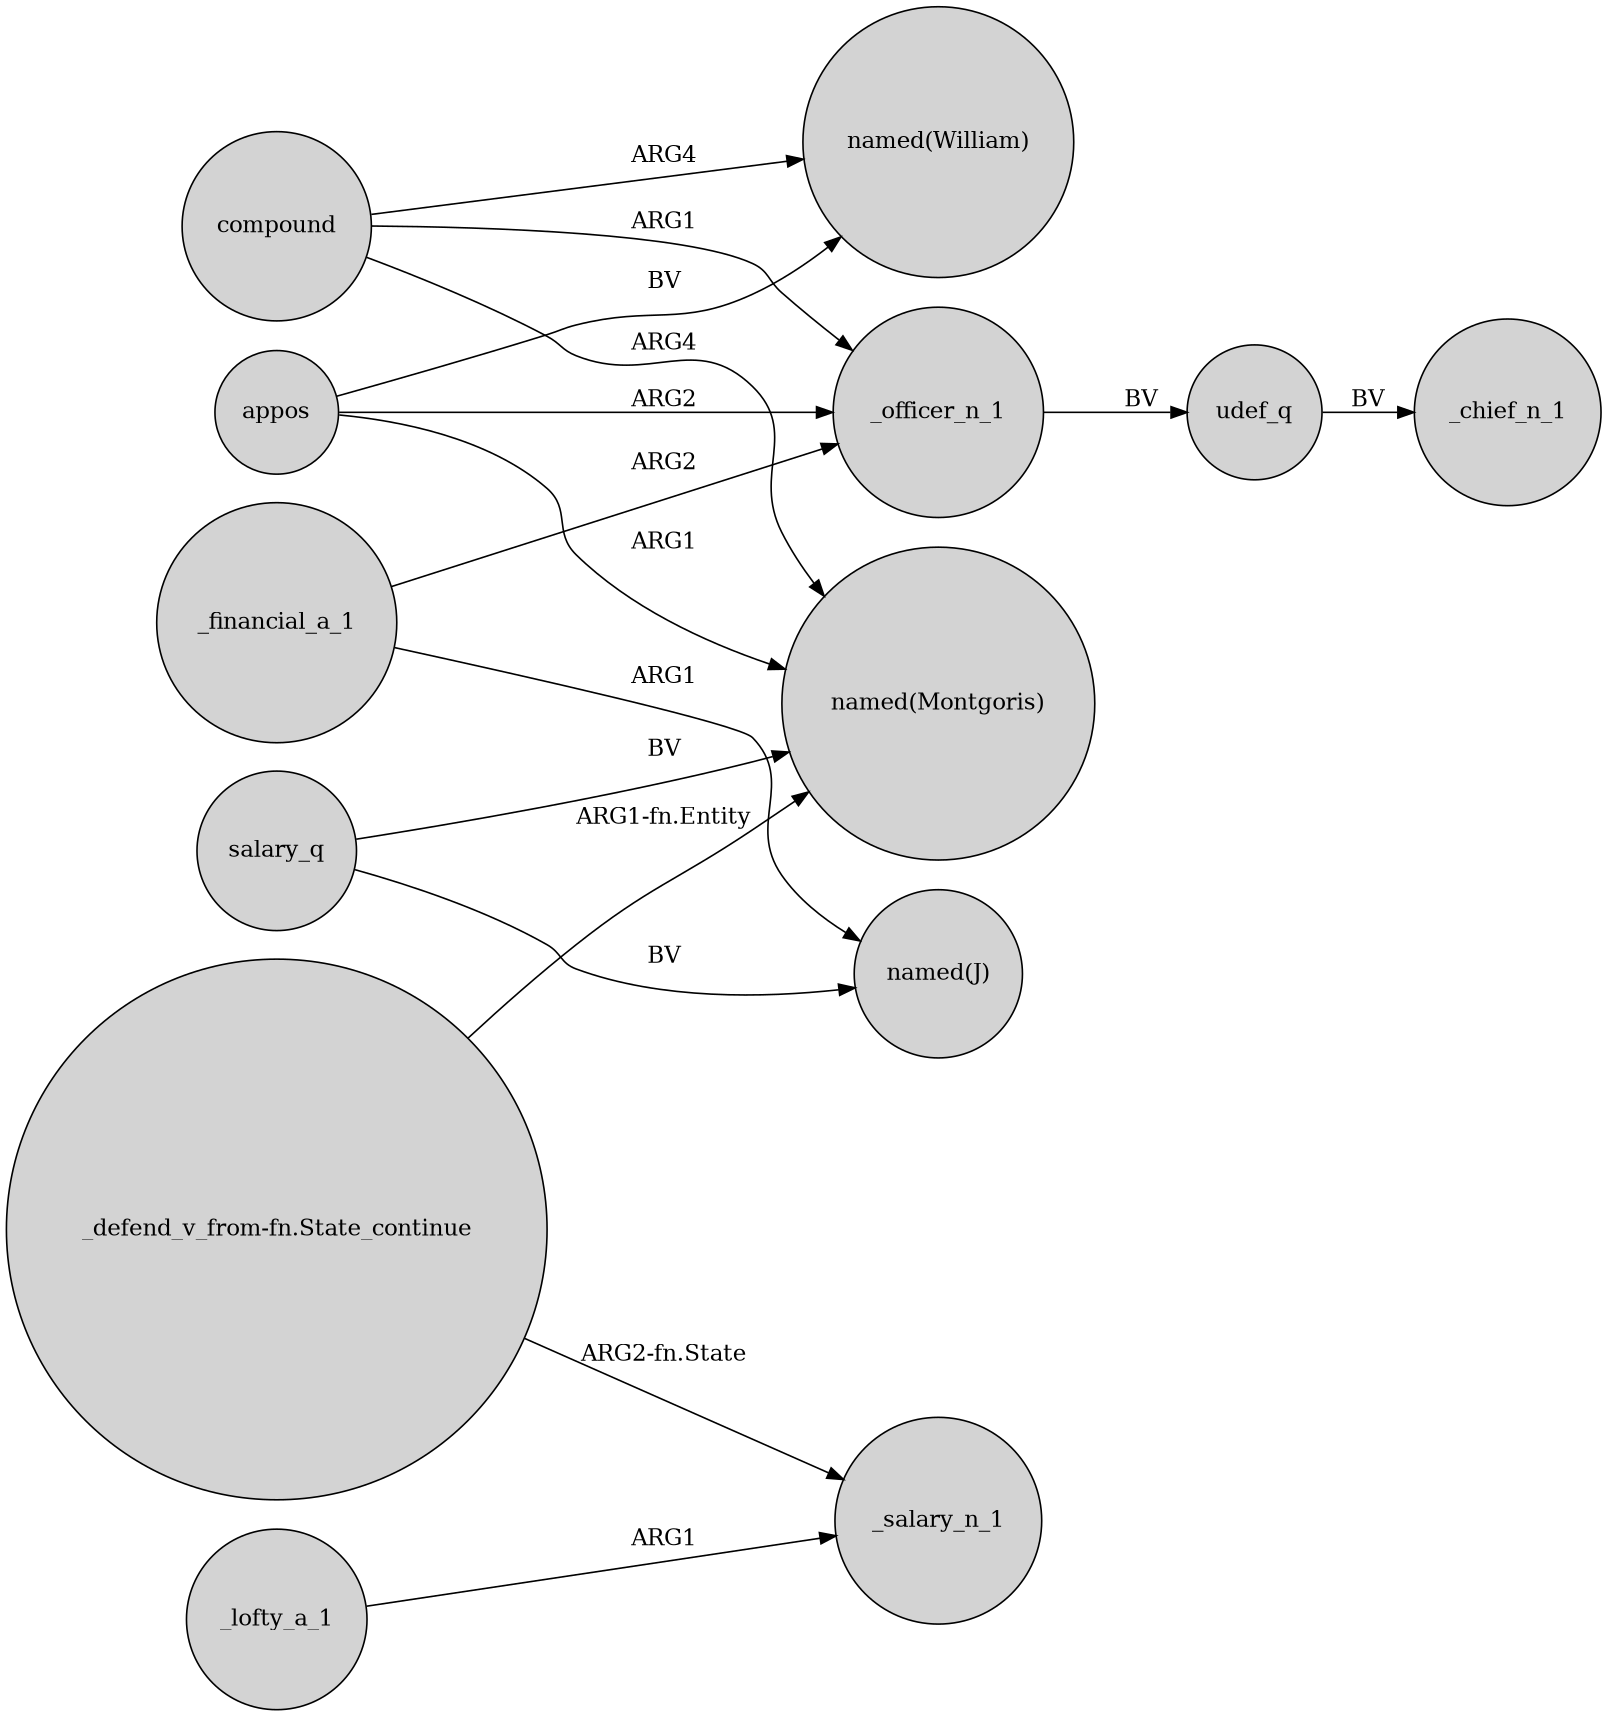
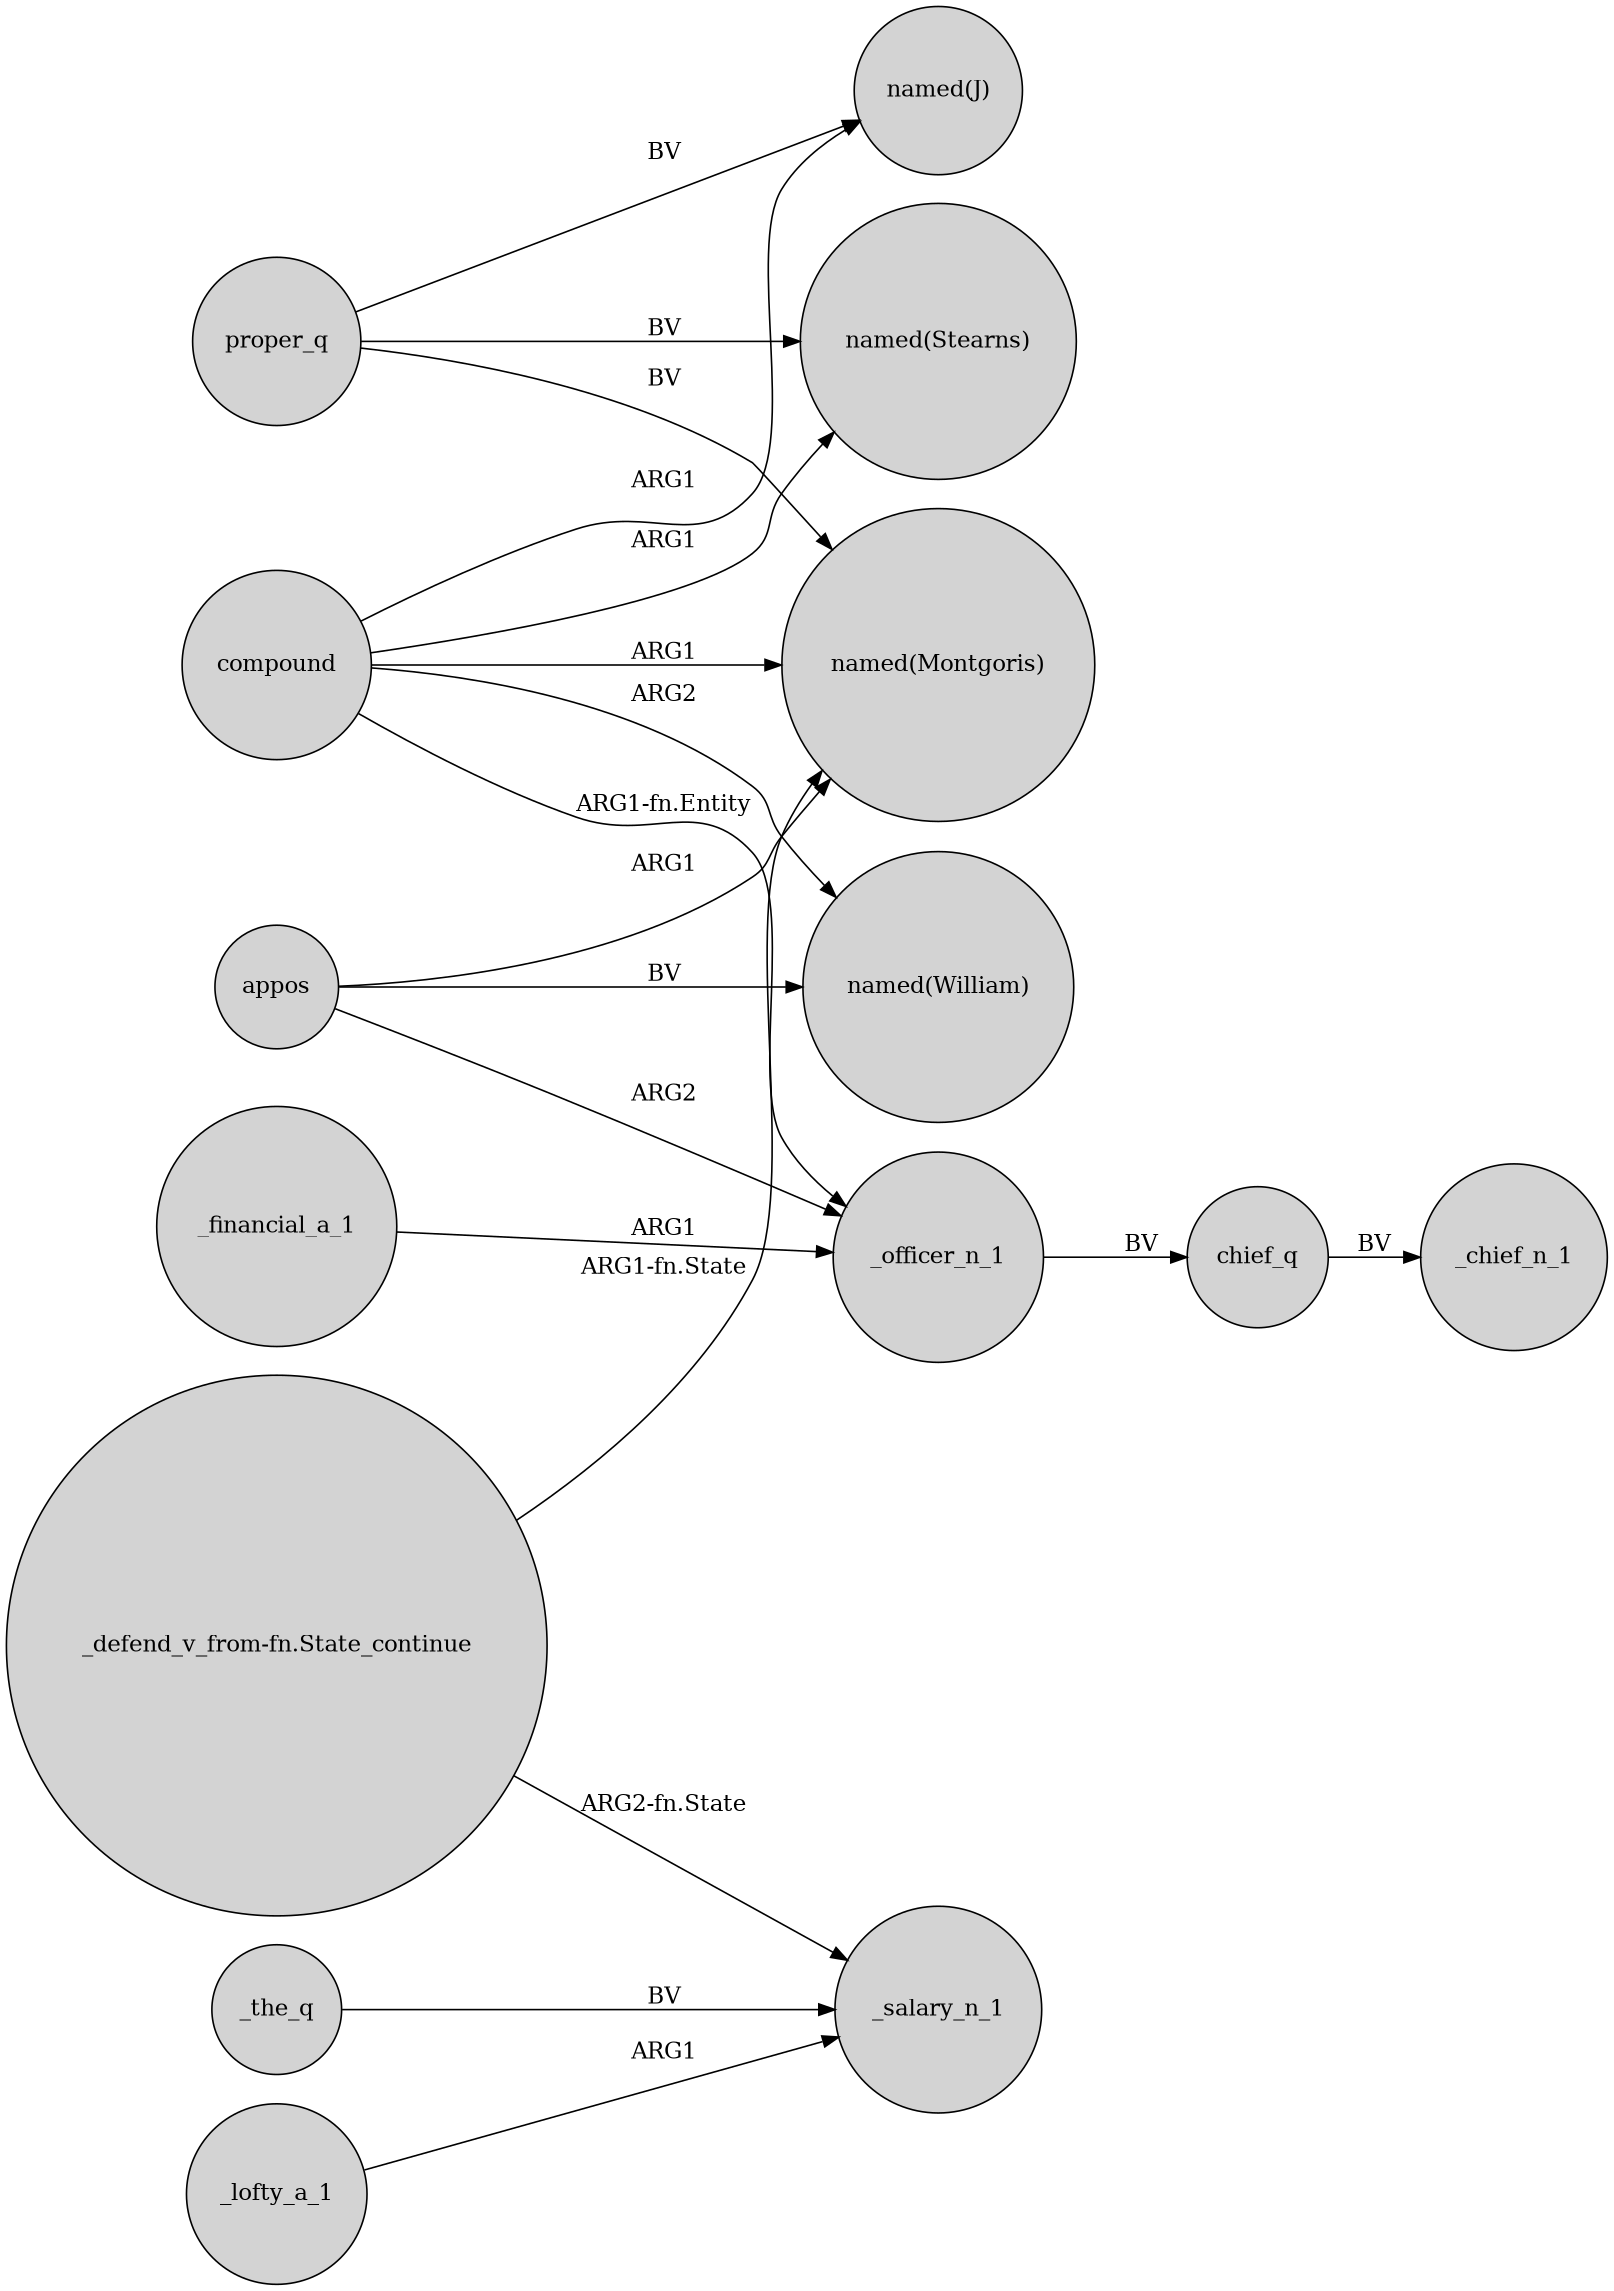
edge "compound" -> "named(William)": label "ARG4" -> "ARG2"
edge "compound" -> "_officer_n_1": label "ARG1" -> "ARG1-fn.Entity"
node "named(Stearns)": added
edge "compound" -> "named(Montgoris)": label "ARG4" -> "ARG1"
node "udef_q": label "udef_q" -> "chief_q"
edge "_financial_a_1" -> "_officer_n_1": label "ARG2" -> "ARG1"
edge "_financial_a_1" -> "named(J)": now "compound" -> "named(J)"
edge "_defend_v_from-fn.State_continue" -> "named(Montgoris)": label "ARG1-fn.Entity" -> "ARG1-fn.State"
node "salary_q": label "salary_q" -> "proper_q"
node "_the_q": added
